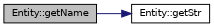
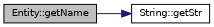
node "Entity::getStr": label "Entity::getStr" -> "String::getStr"
